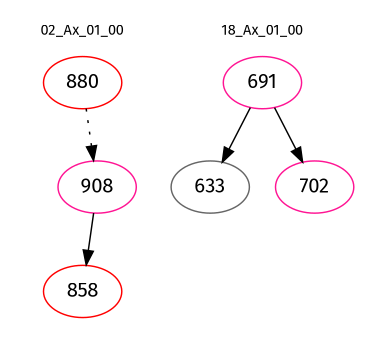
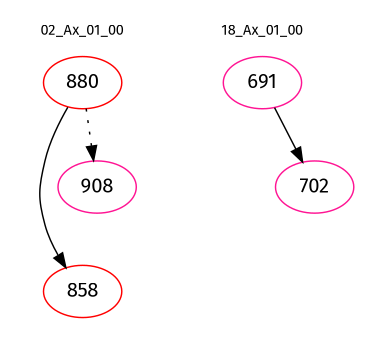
node "633": removed
edge "908" -> "858": now "880" -> "858"
